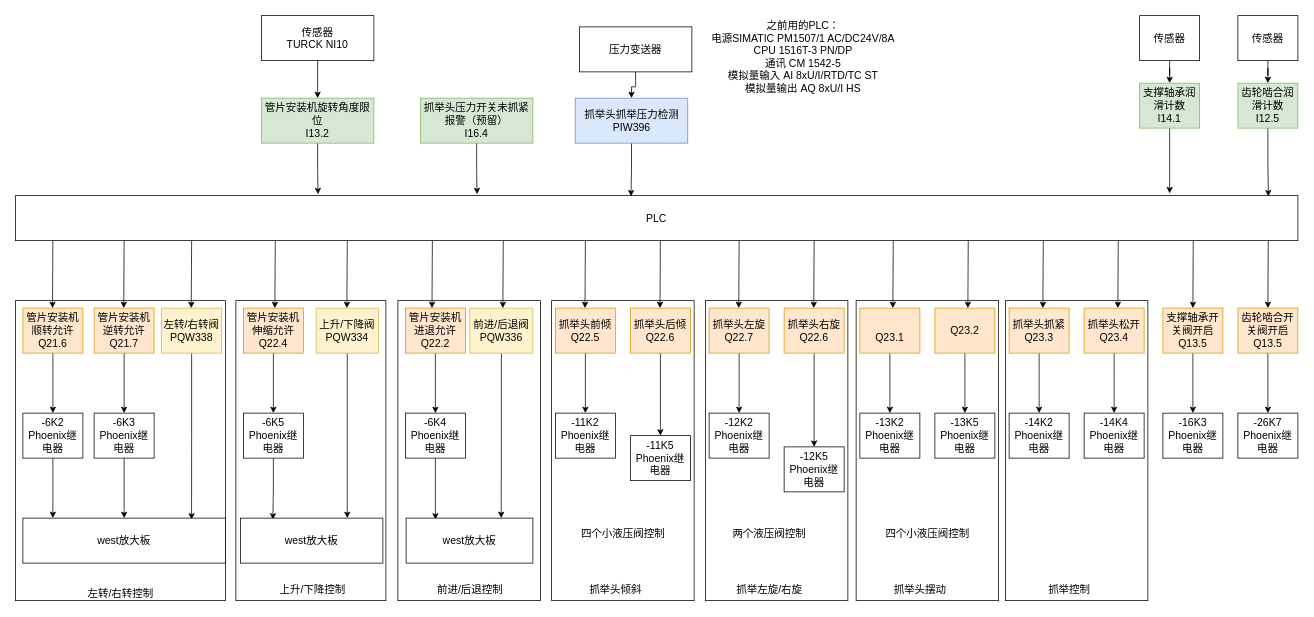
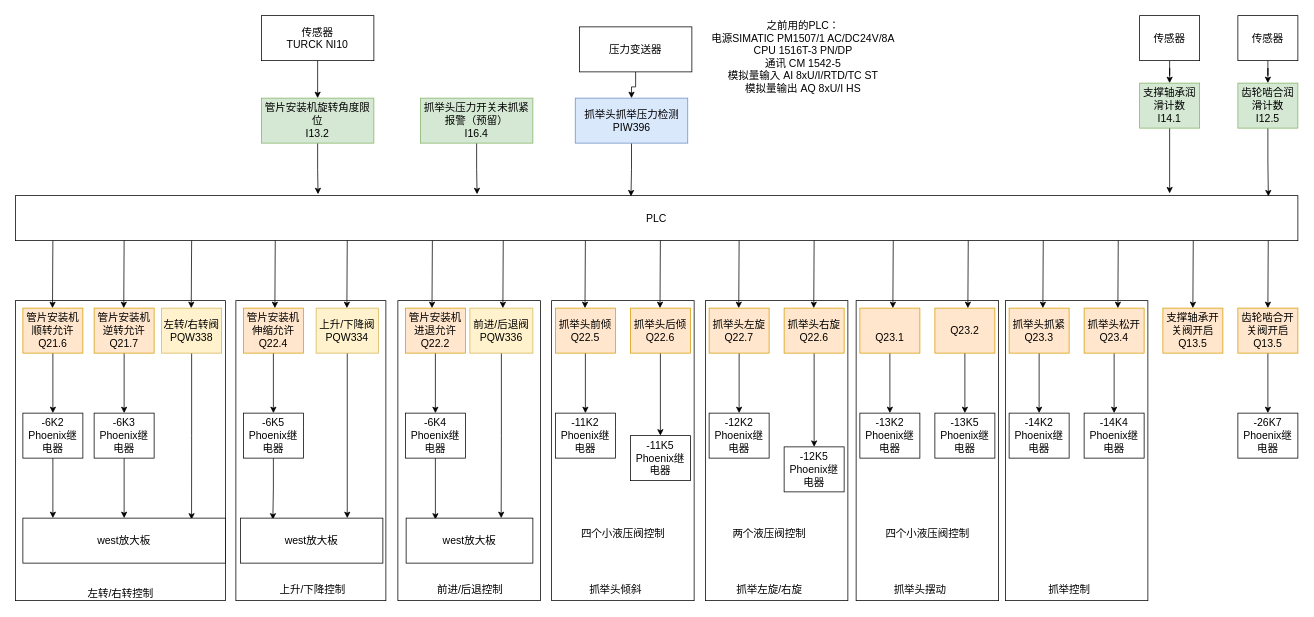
edge "支撑轴承开关阀开启 Q13.5" -> "-16K3 Phoenix继电器": removed
node "-16K3 Phoenix继电器": removed
